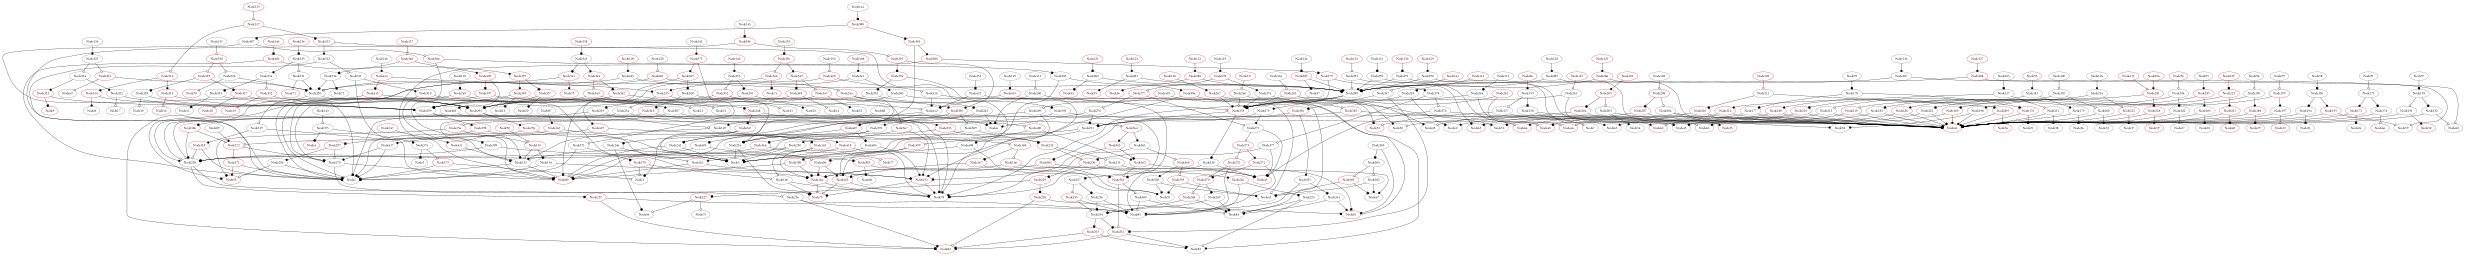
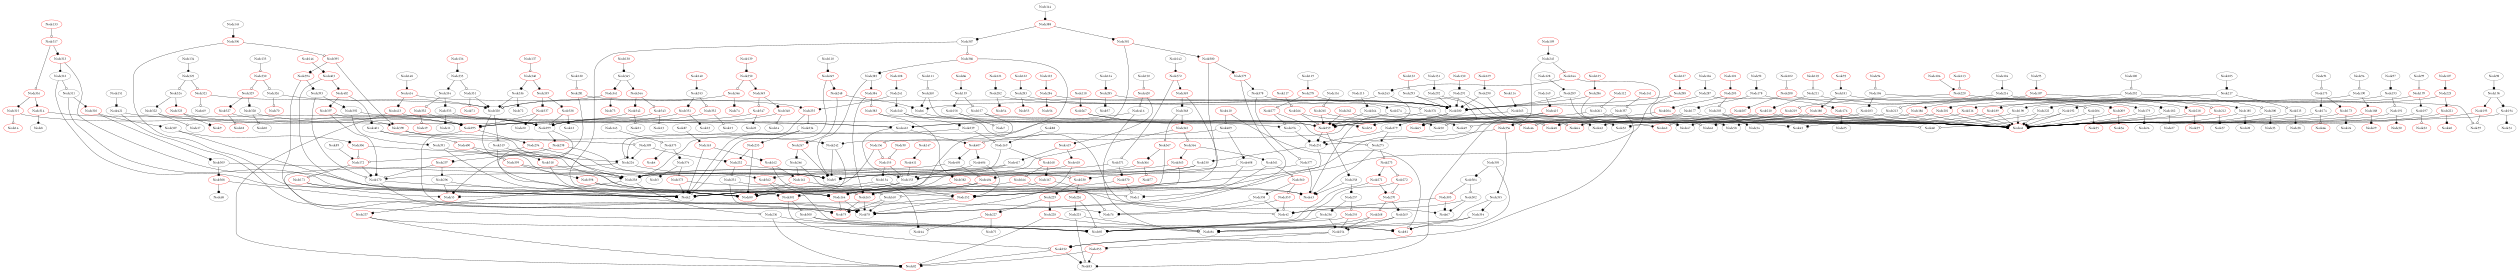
edge "Node204" -> "Node51": arrowhead odot -> box
edge "Node276" -> "Node6": reversed
